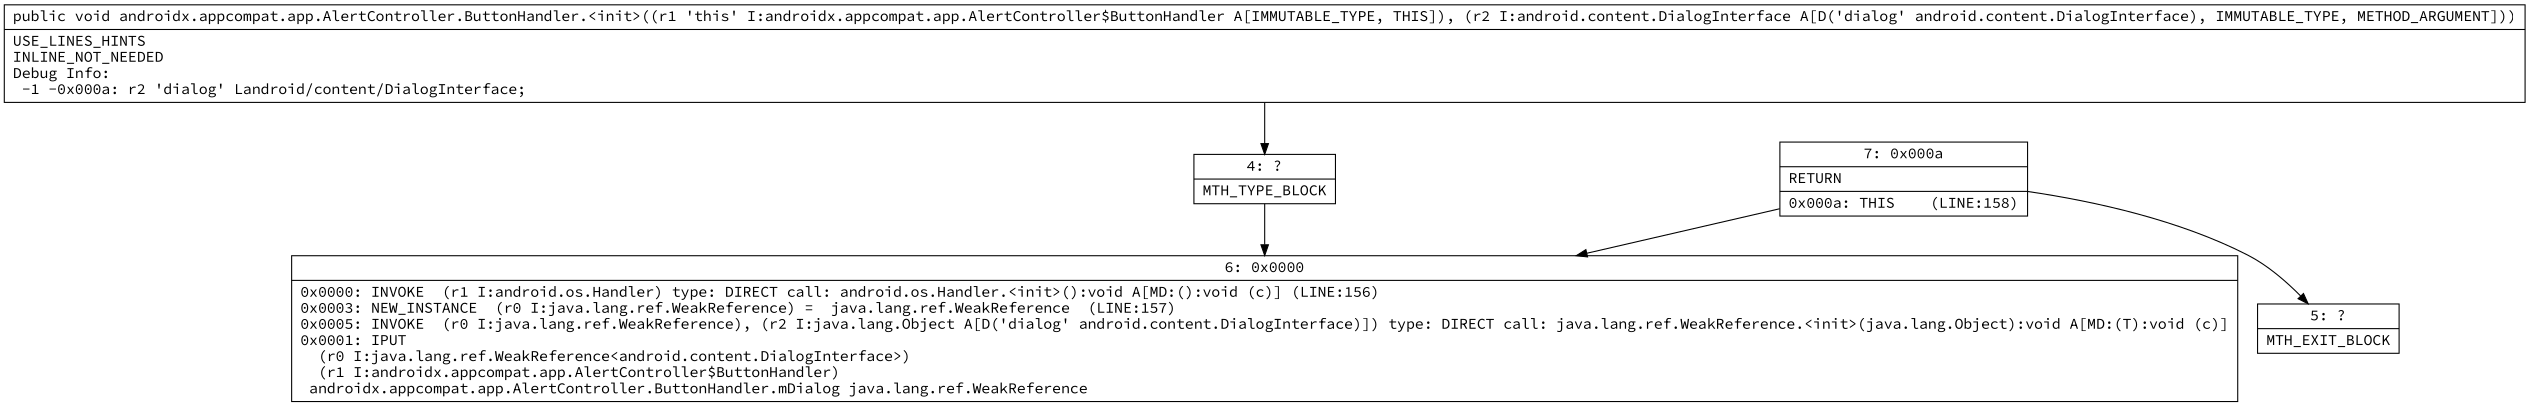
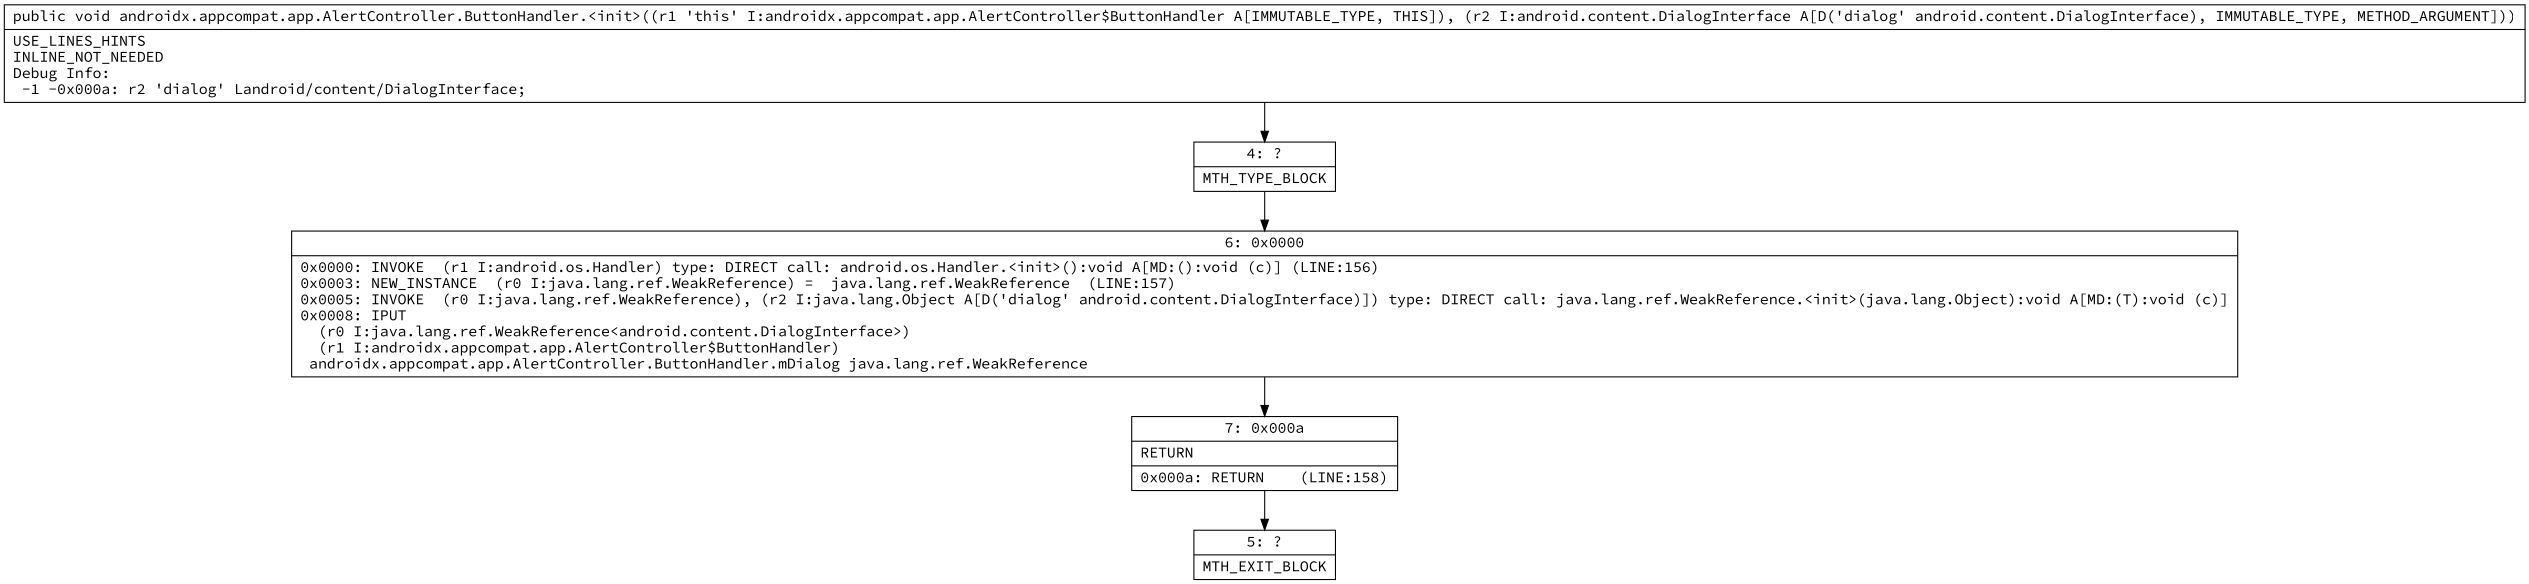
node "7: 0x000a": text "0x000a: THIS    (LINE:158)" -> "0x000a: RETURN    (LINE:158)"
edge "7: 0x000a" -> "6: 0x0000": reversed
node "6: 0x0000": text "0x0001: IPUT" -> "0x0008: IPUT"
